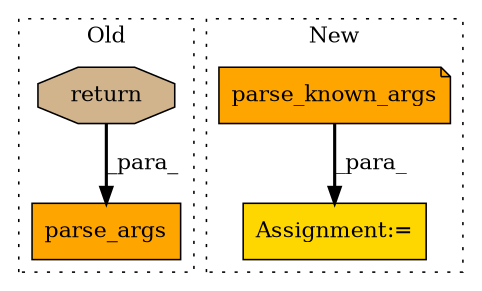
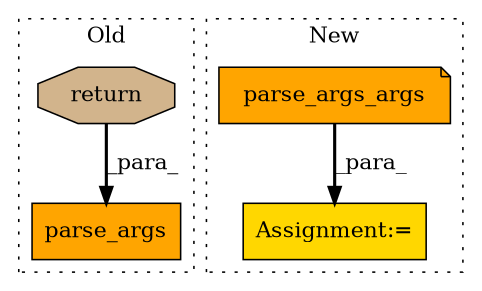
node "parse_known_args": label "parse_known_args" -> "parse_args_args"
